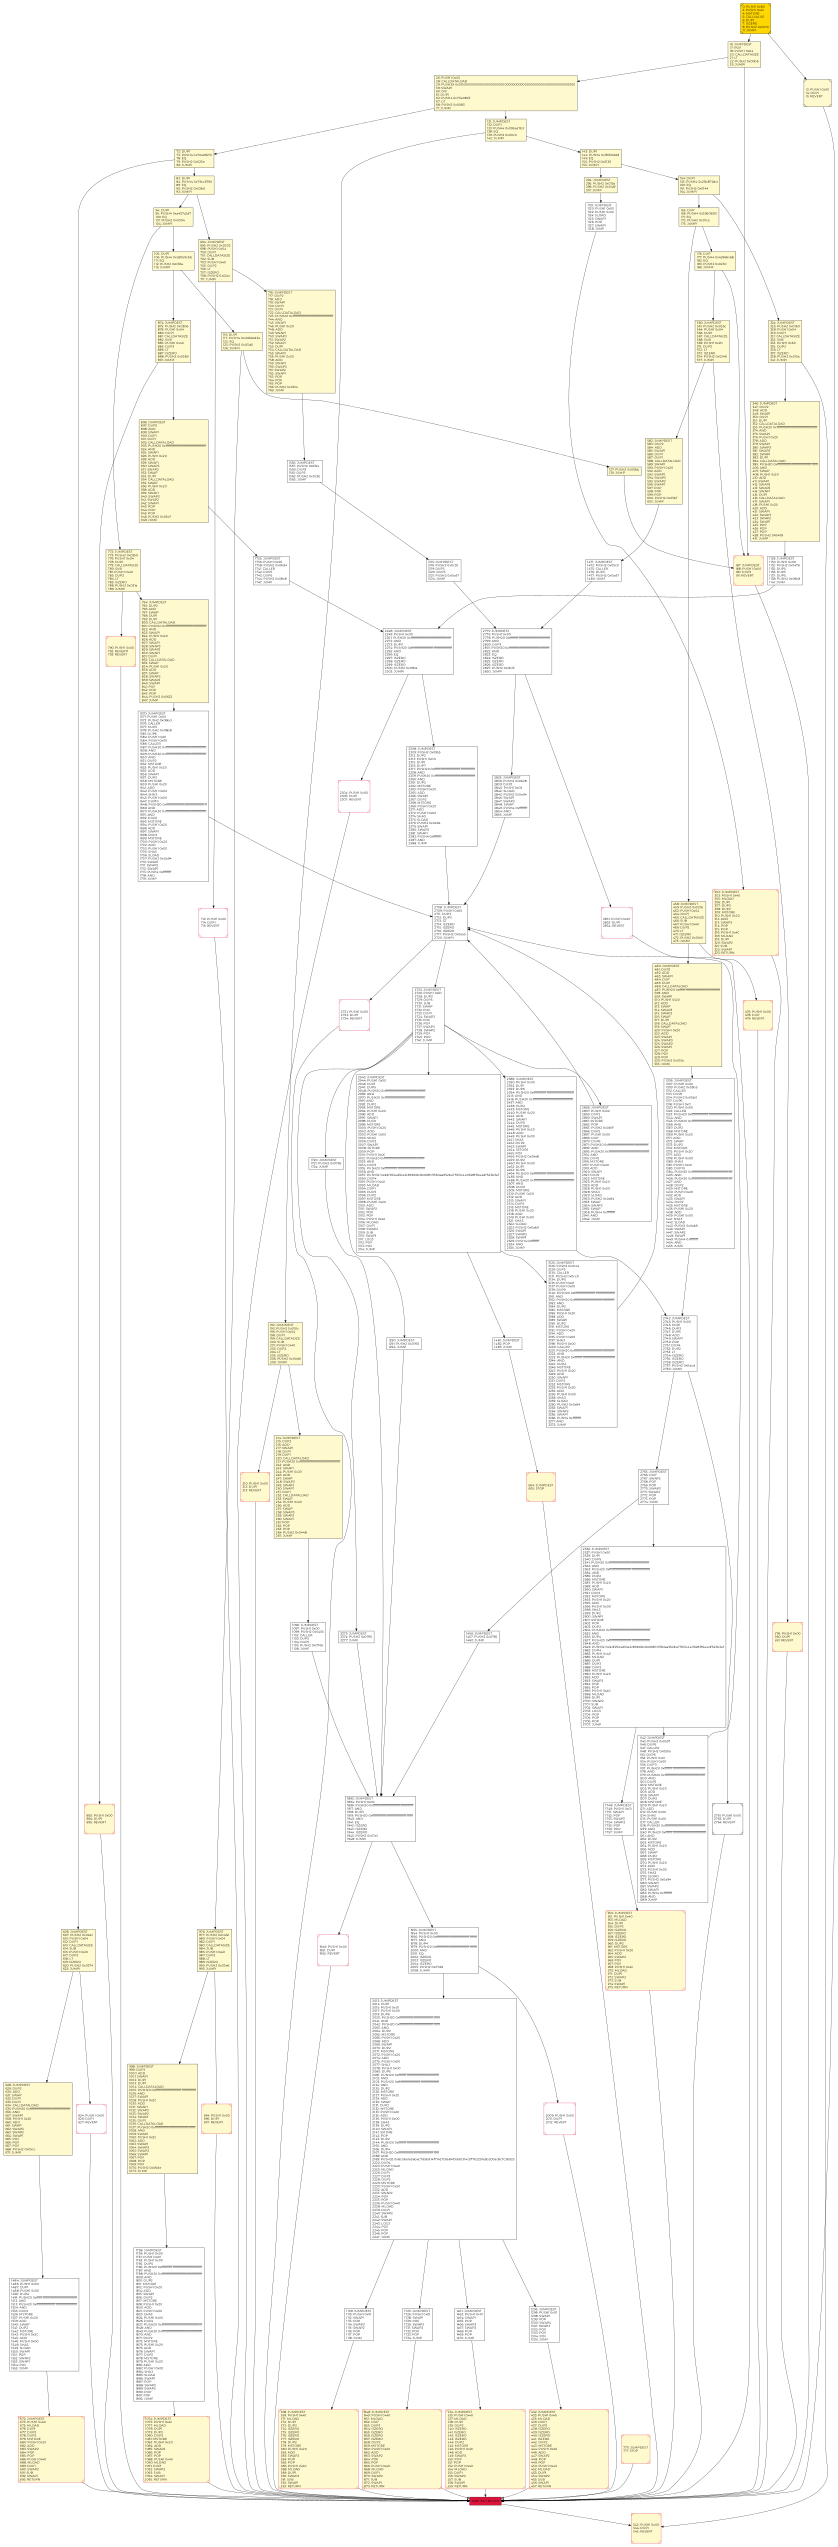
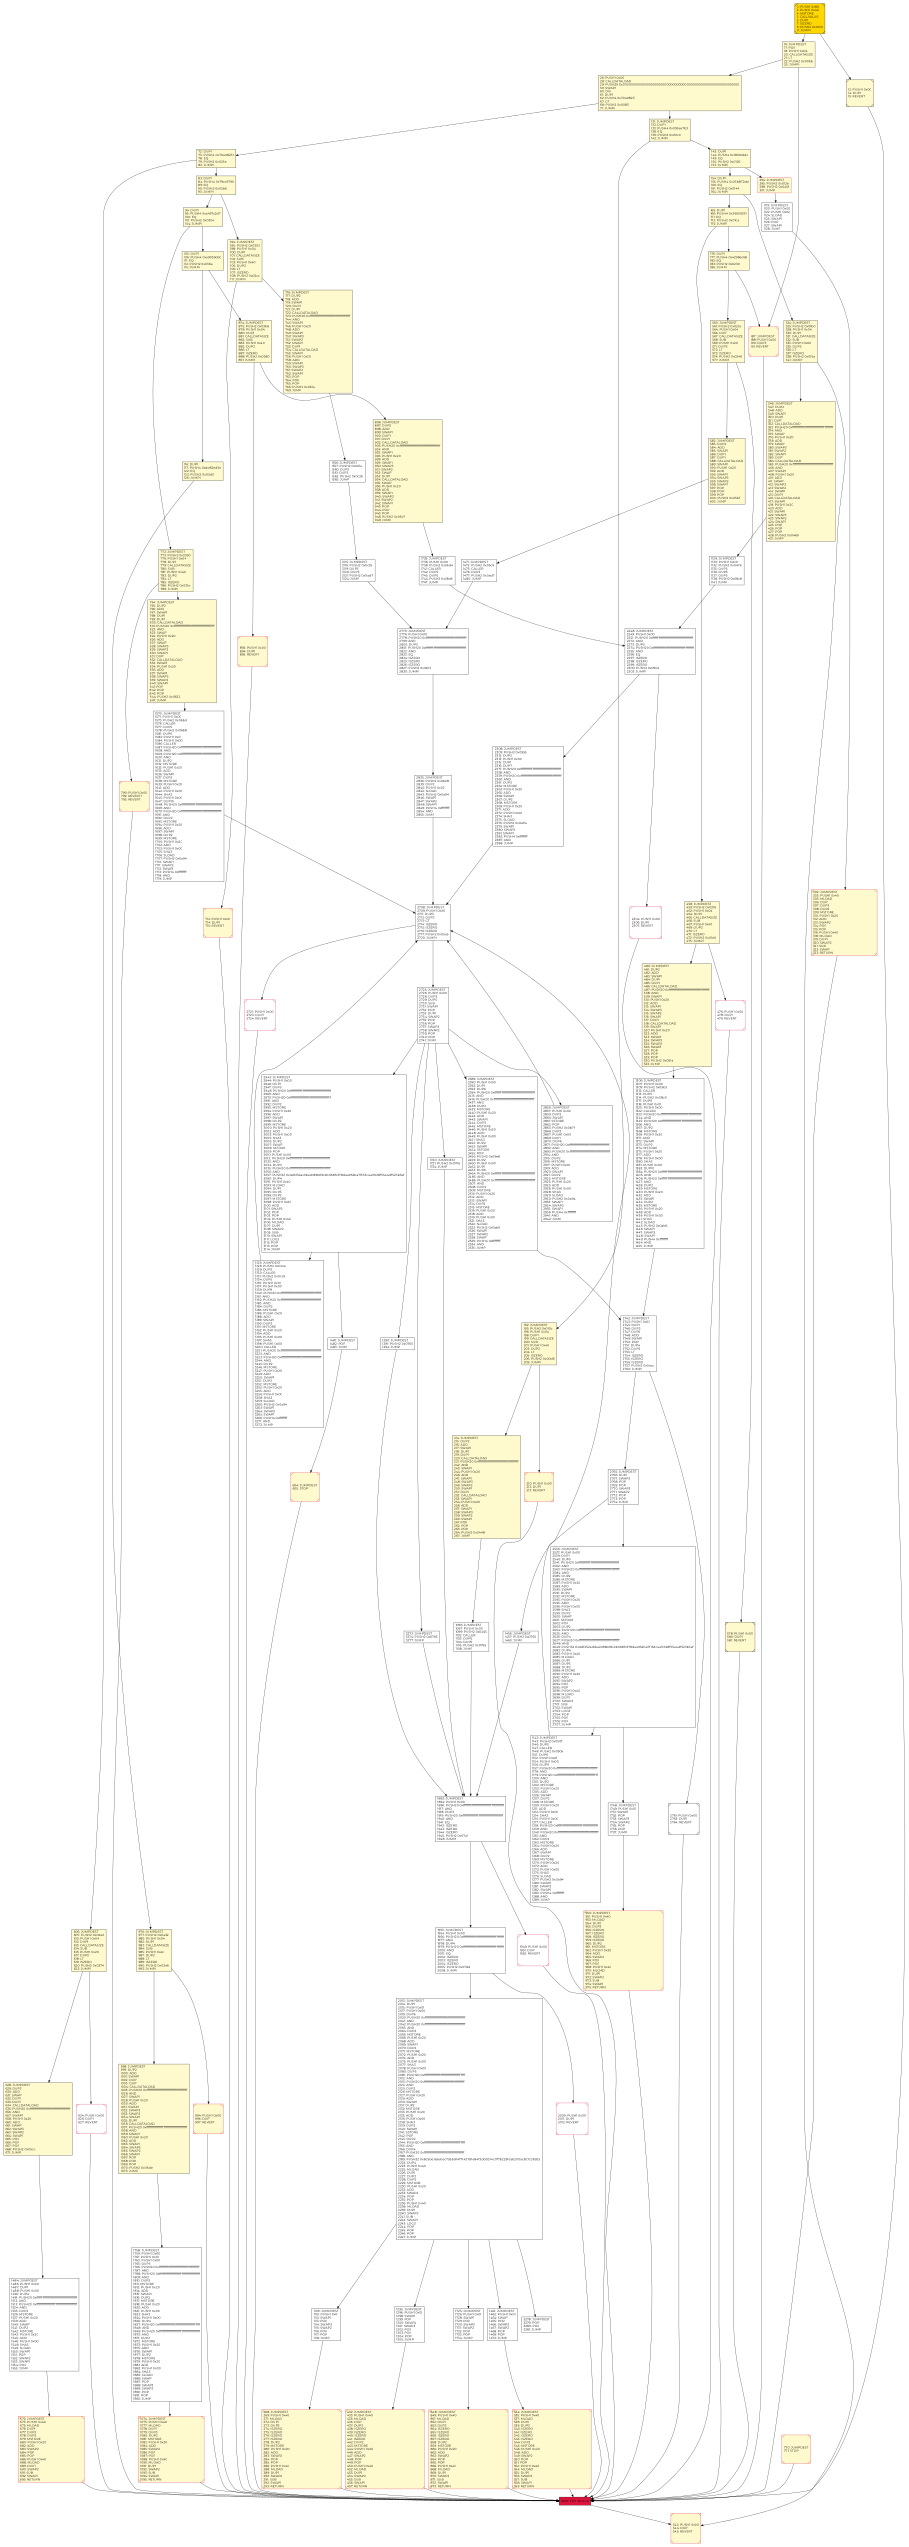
node "294: JUMPDEST 295: PUSH2 0x012e 298: PUSH2 0x045f 301: JUMP": color black -> crimson
node "127: PUSH2 0x00bb 130: JUMP": removed
node "712: PUSH1 0x00 714: DUP1 715: REVERT": fillcolor white -> lemonchiffon
node "2831: PUSH1 0x00 2833: DUP1 2834: REVERT": removed
node "476: PUSH1 0x00 478: DUP1 479: REVERT": fillcolor lemonchiffon -> white
node "578: PUSH1 0x00 580: DUP1 581: REVERT": color crimson -> black
node "3278: JUMPDEST 3279: POP 3280: POP 3281: JUMP": added
